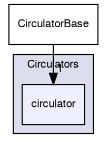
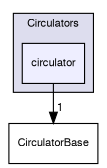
edge "CirculatorBase" -> "circulator": reversed
